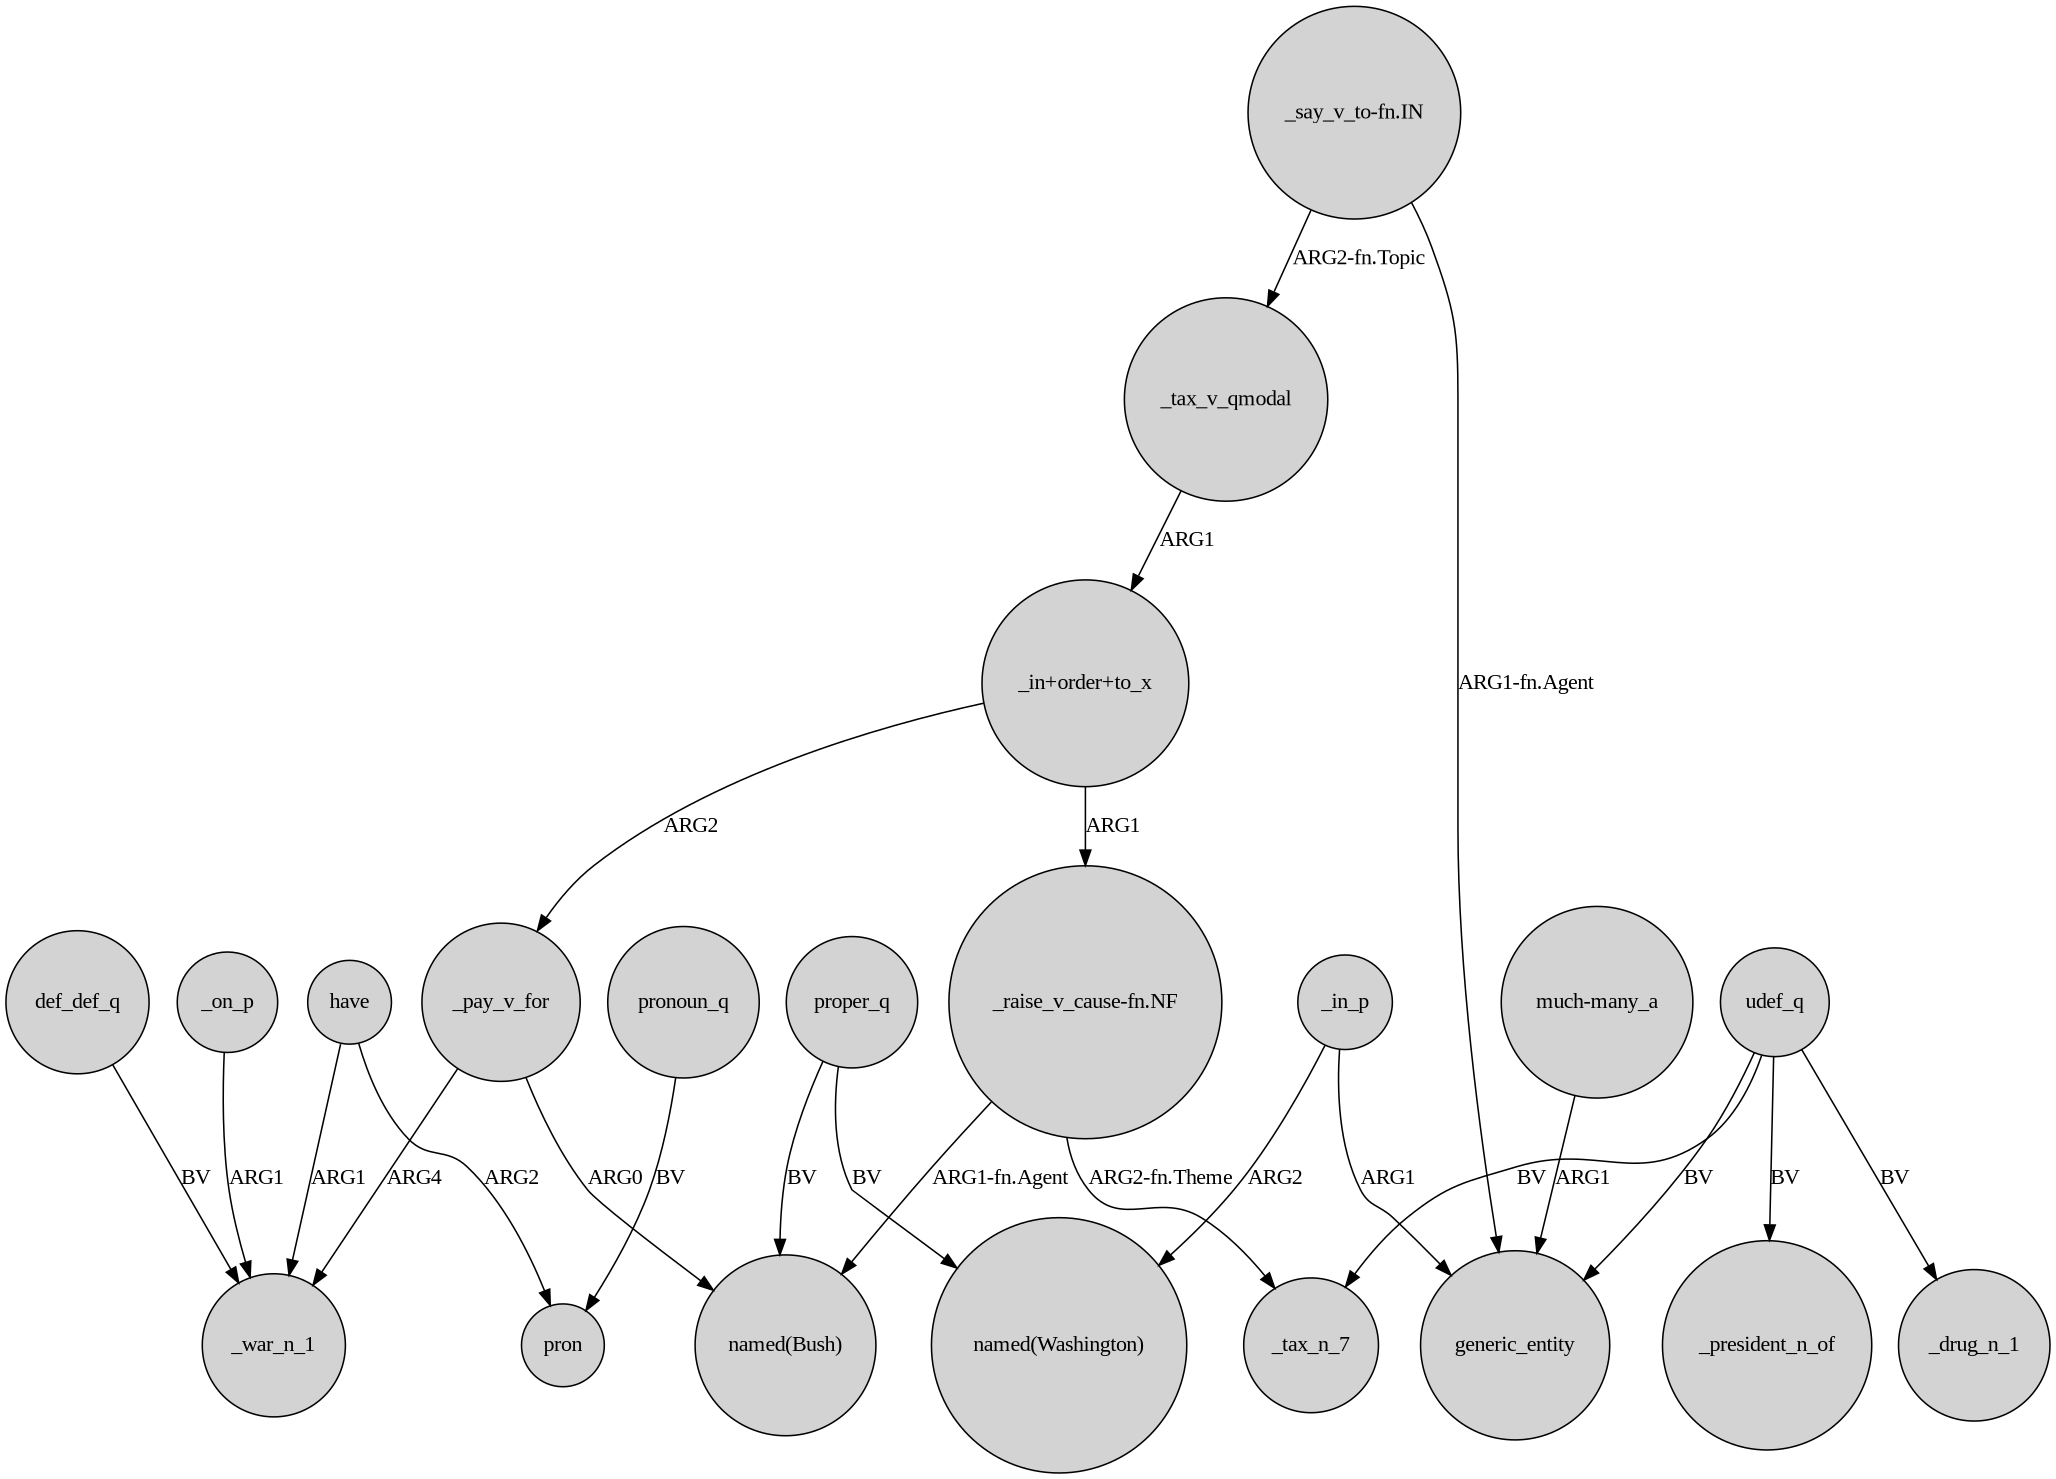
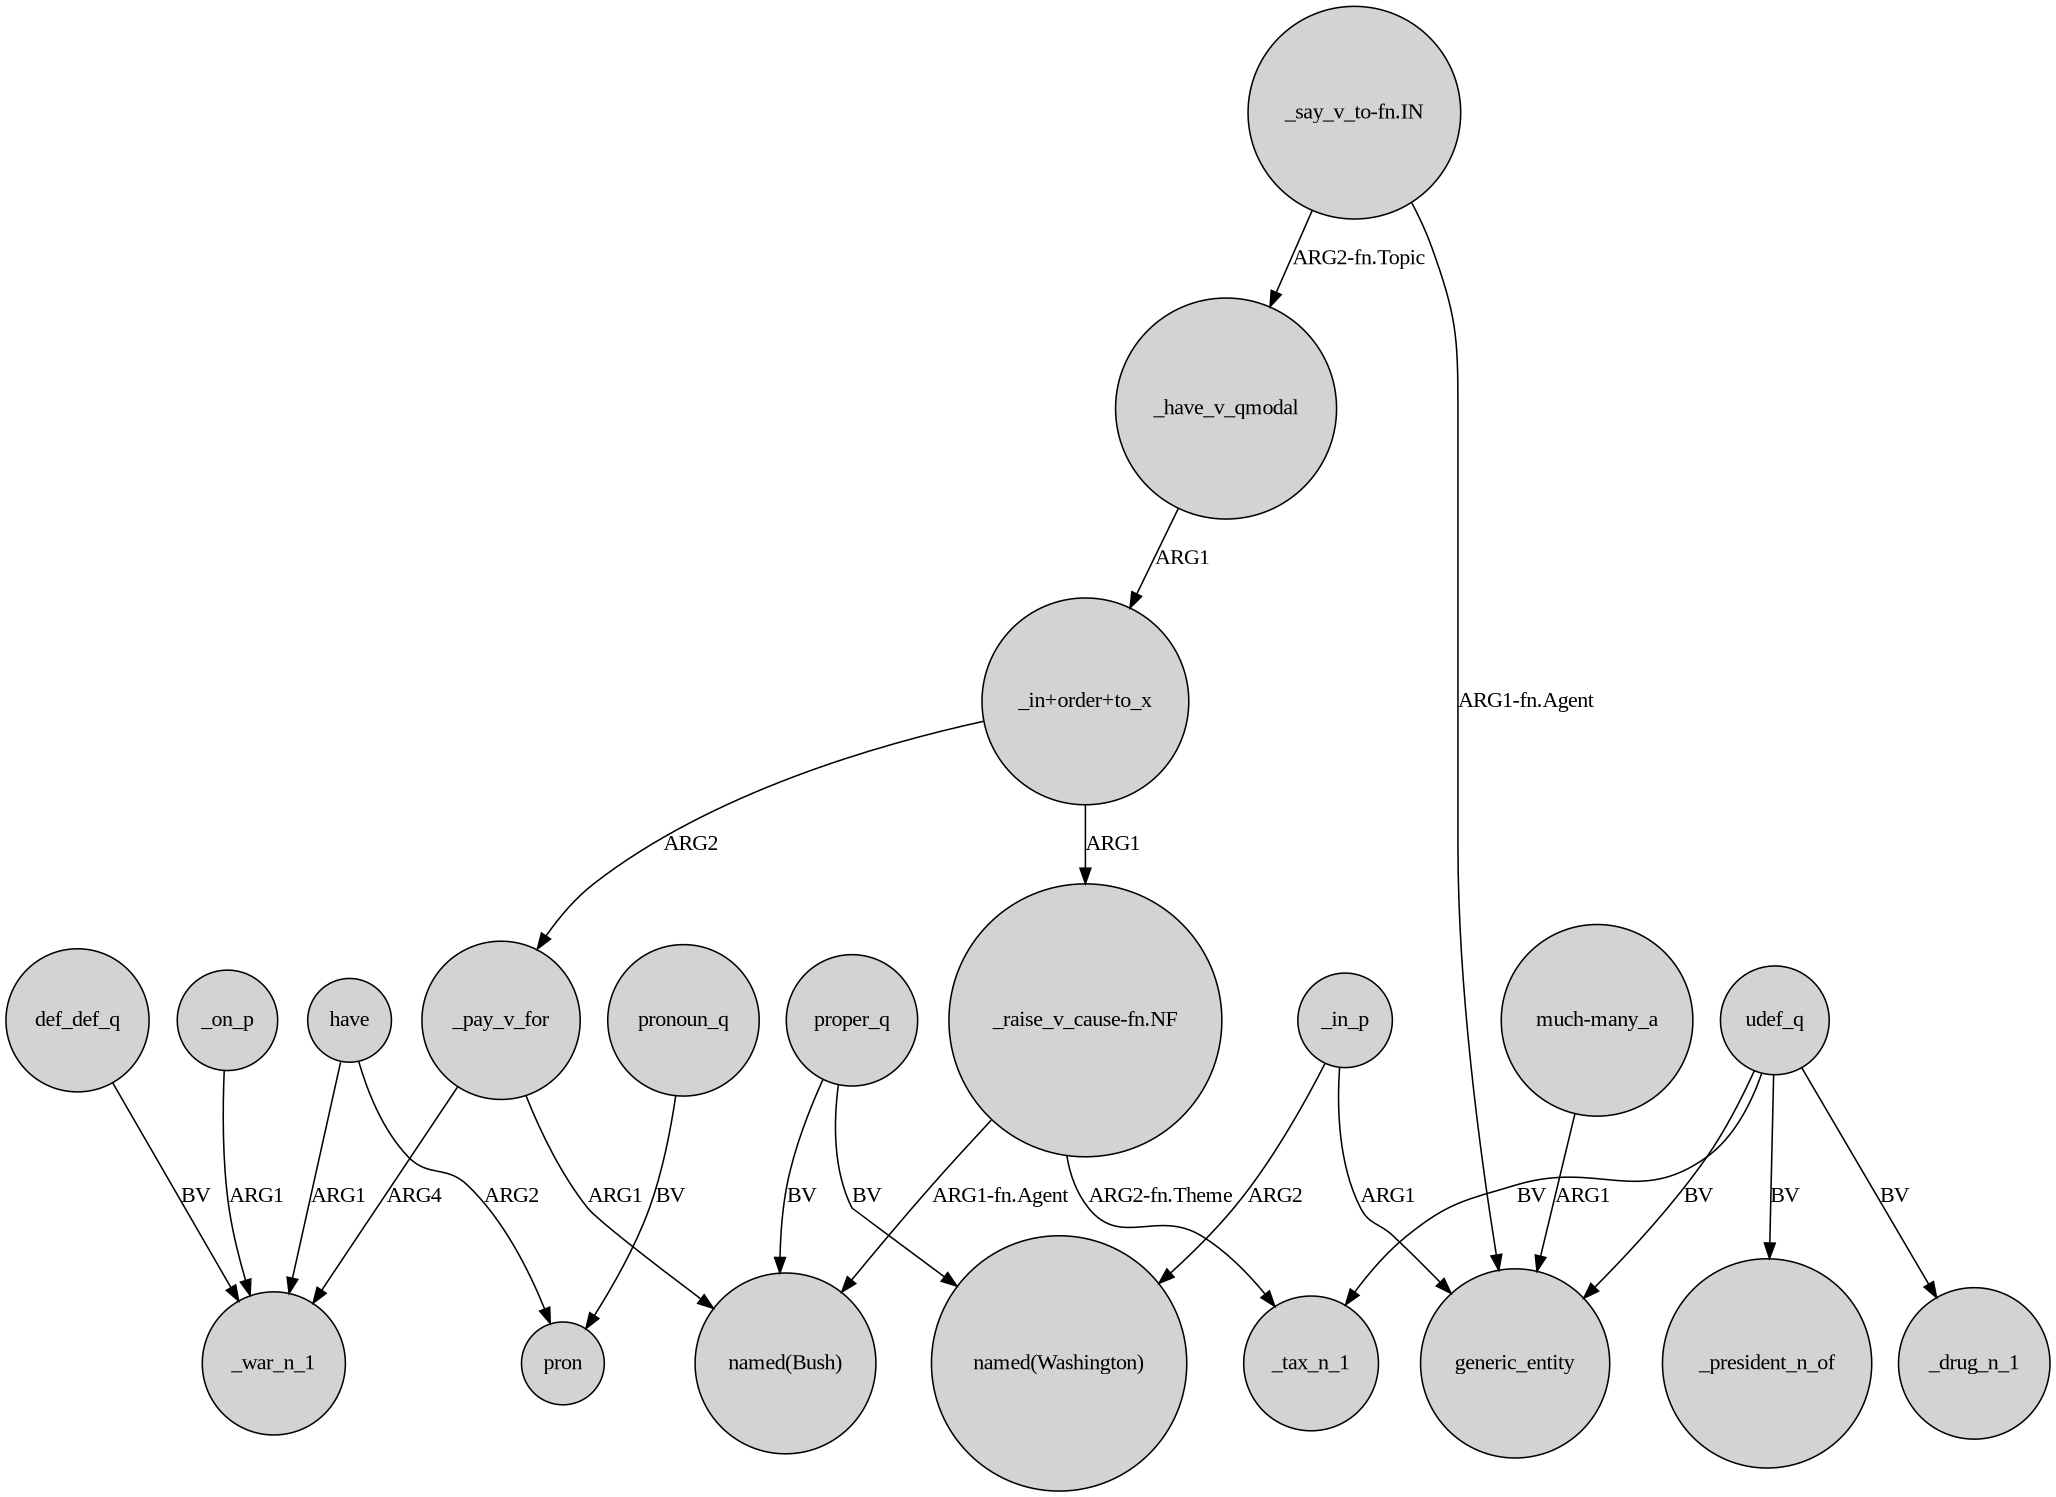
node "_tax_v_qmodal": label "_tax_v_qmodal" -> "_have_v_qmodal"
edge "_pay_v_for" -> "named(Bush)": label "ARG0" -> "ARG1"
node "_tax_n_7": label "_tax_n_7" -> "_tax_n_1"
